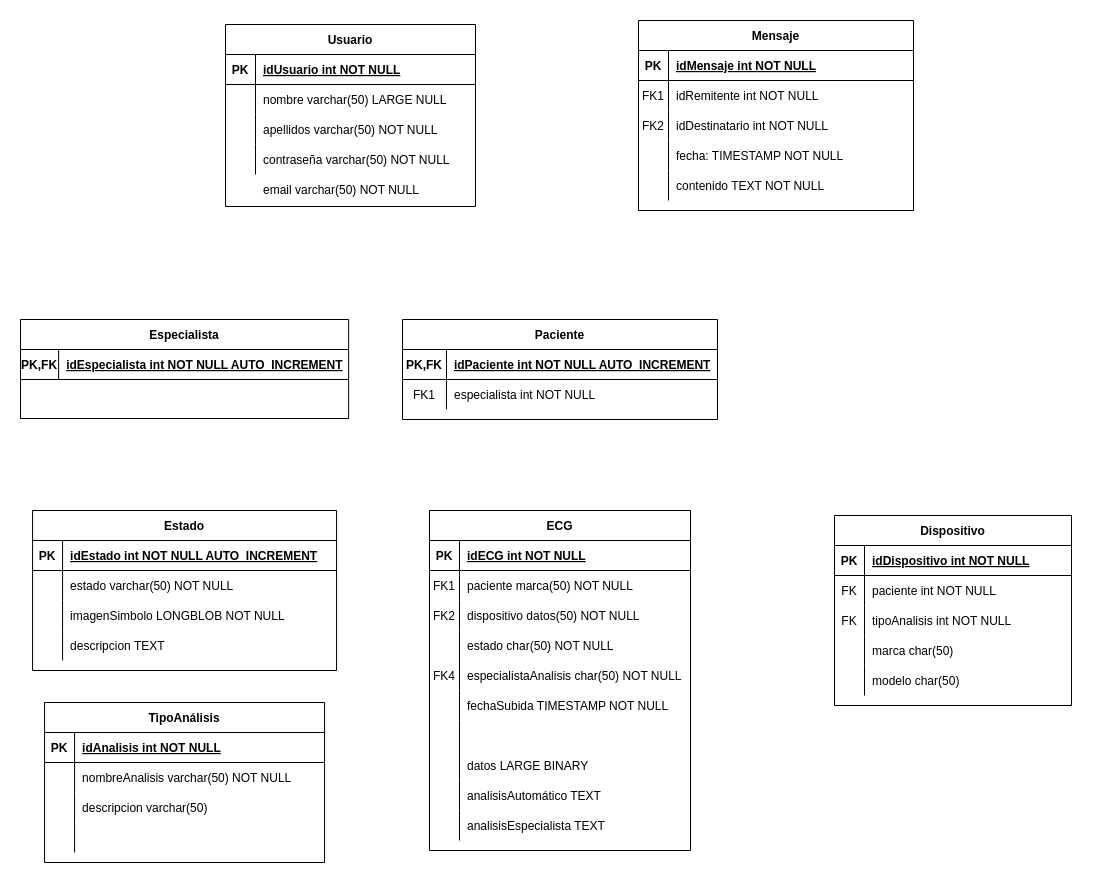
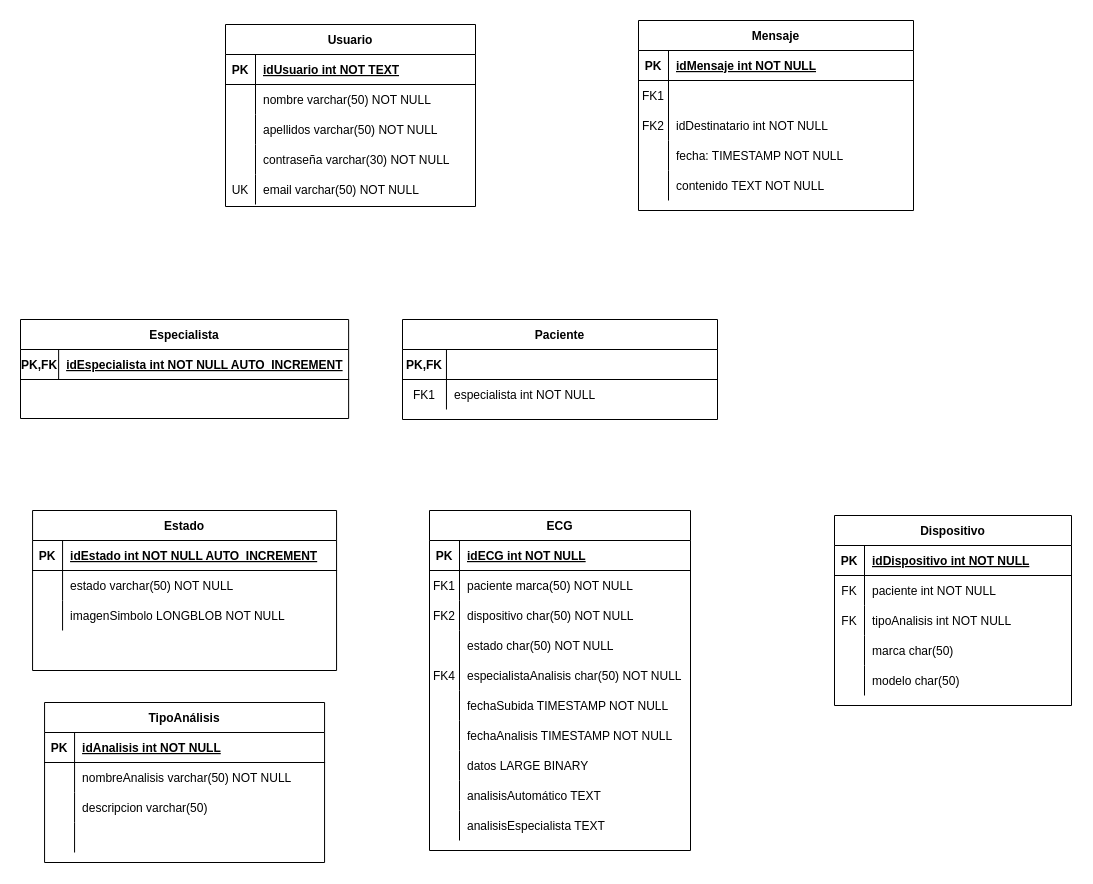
node "idUsuario int NOT NULL": label "idUsuario int NOT NULL" -> "idUsuario int NOT TEXT"
node "idRemitente int NOT NULL": removed
node "nombre varchar(50) LARGE NULL": label "nombre varchar(50) LARGE NULL" -> "nombre varchar(50) NOT NULL"
node "contraseña varchar(50) NOT NULL": label "contraseña varchar(50) NOT NULL" -> "contraseña varchar(30) NOT NULL"
node "UK": added
node "idPaciente int NOT NULL AUTO_INCREMENT": removed
node "dispositivo datos(50) NOT NULL": label "dispositivo datos(50) NOT NULL" -> "dispositivo char(50) NOT NULL"
node "descripcion TEXT": removed
node "fechaAnalisis TIMESTAMP NOT NULL": added
